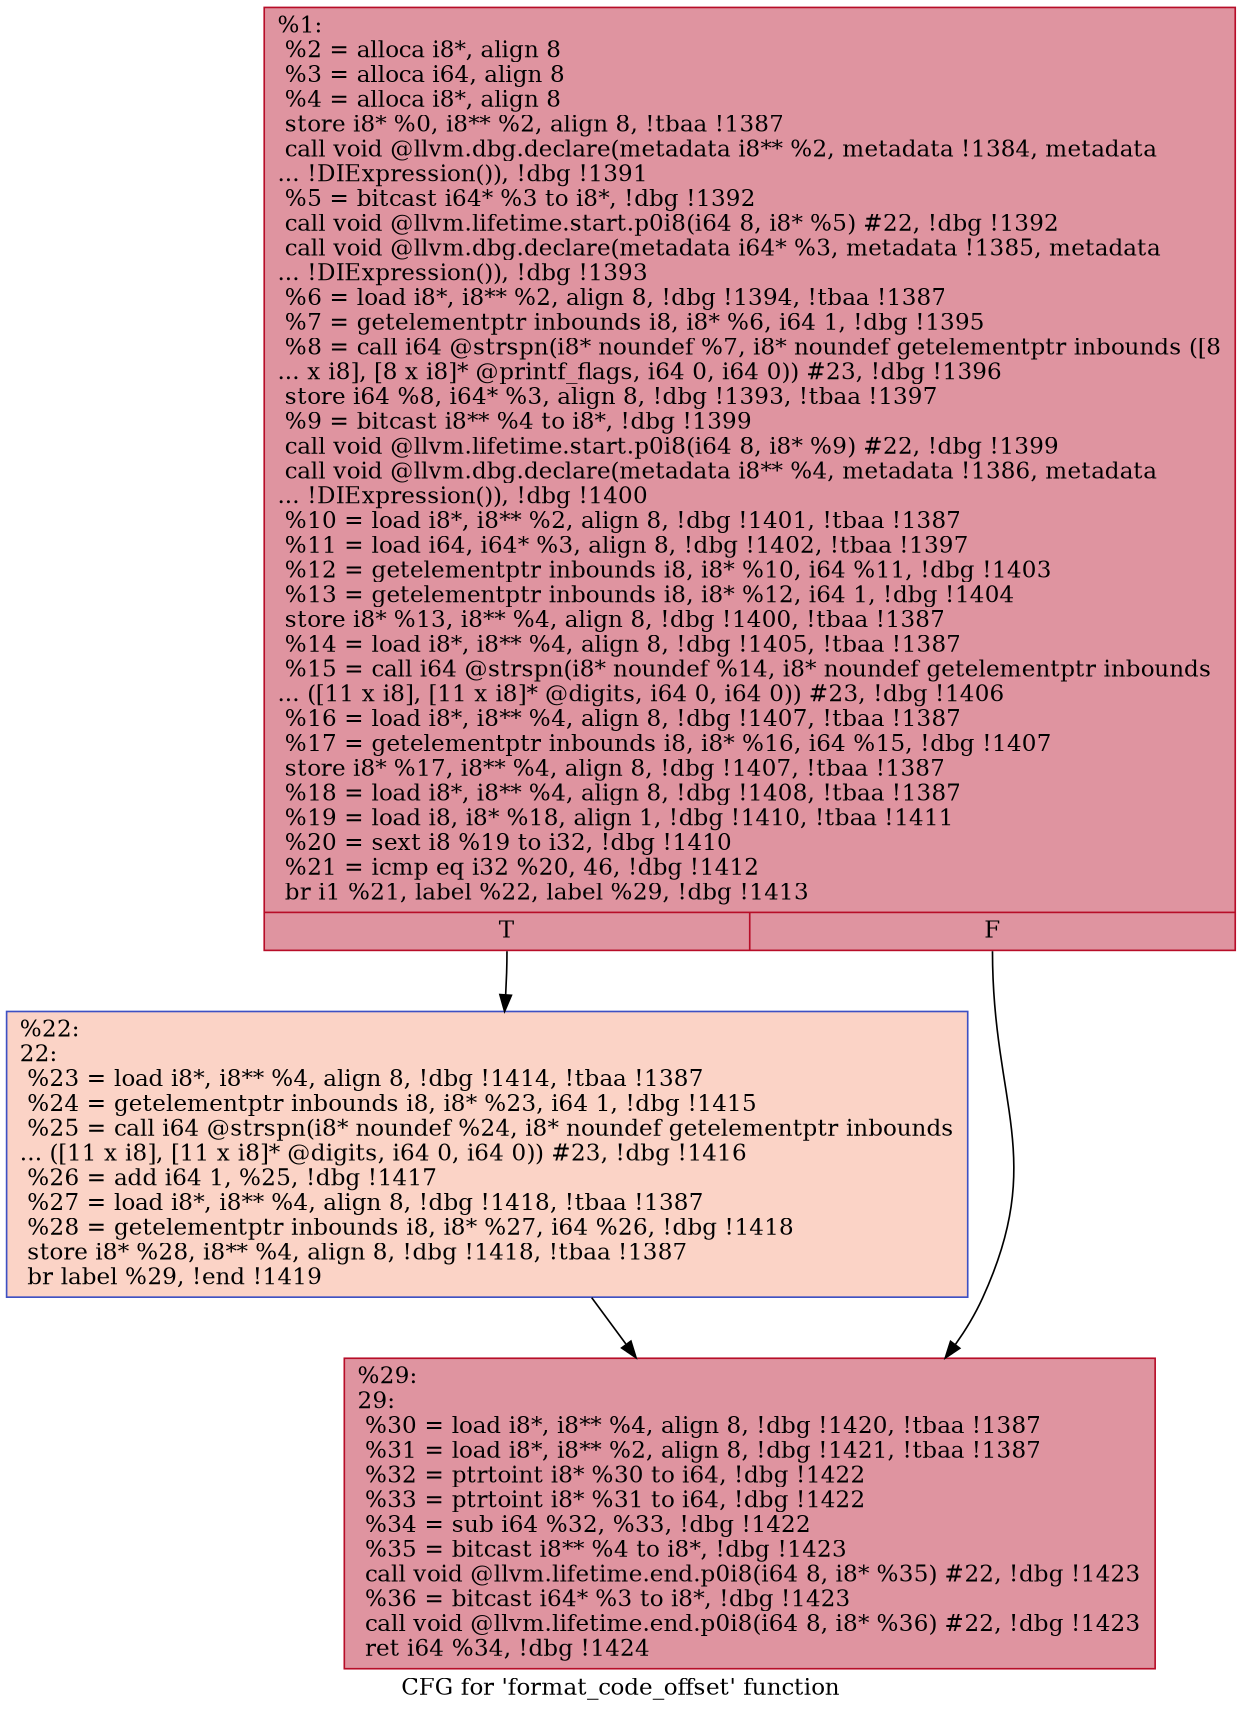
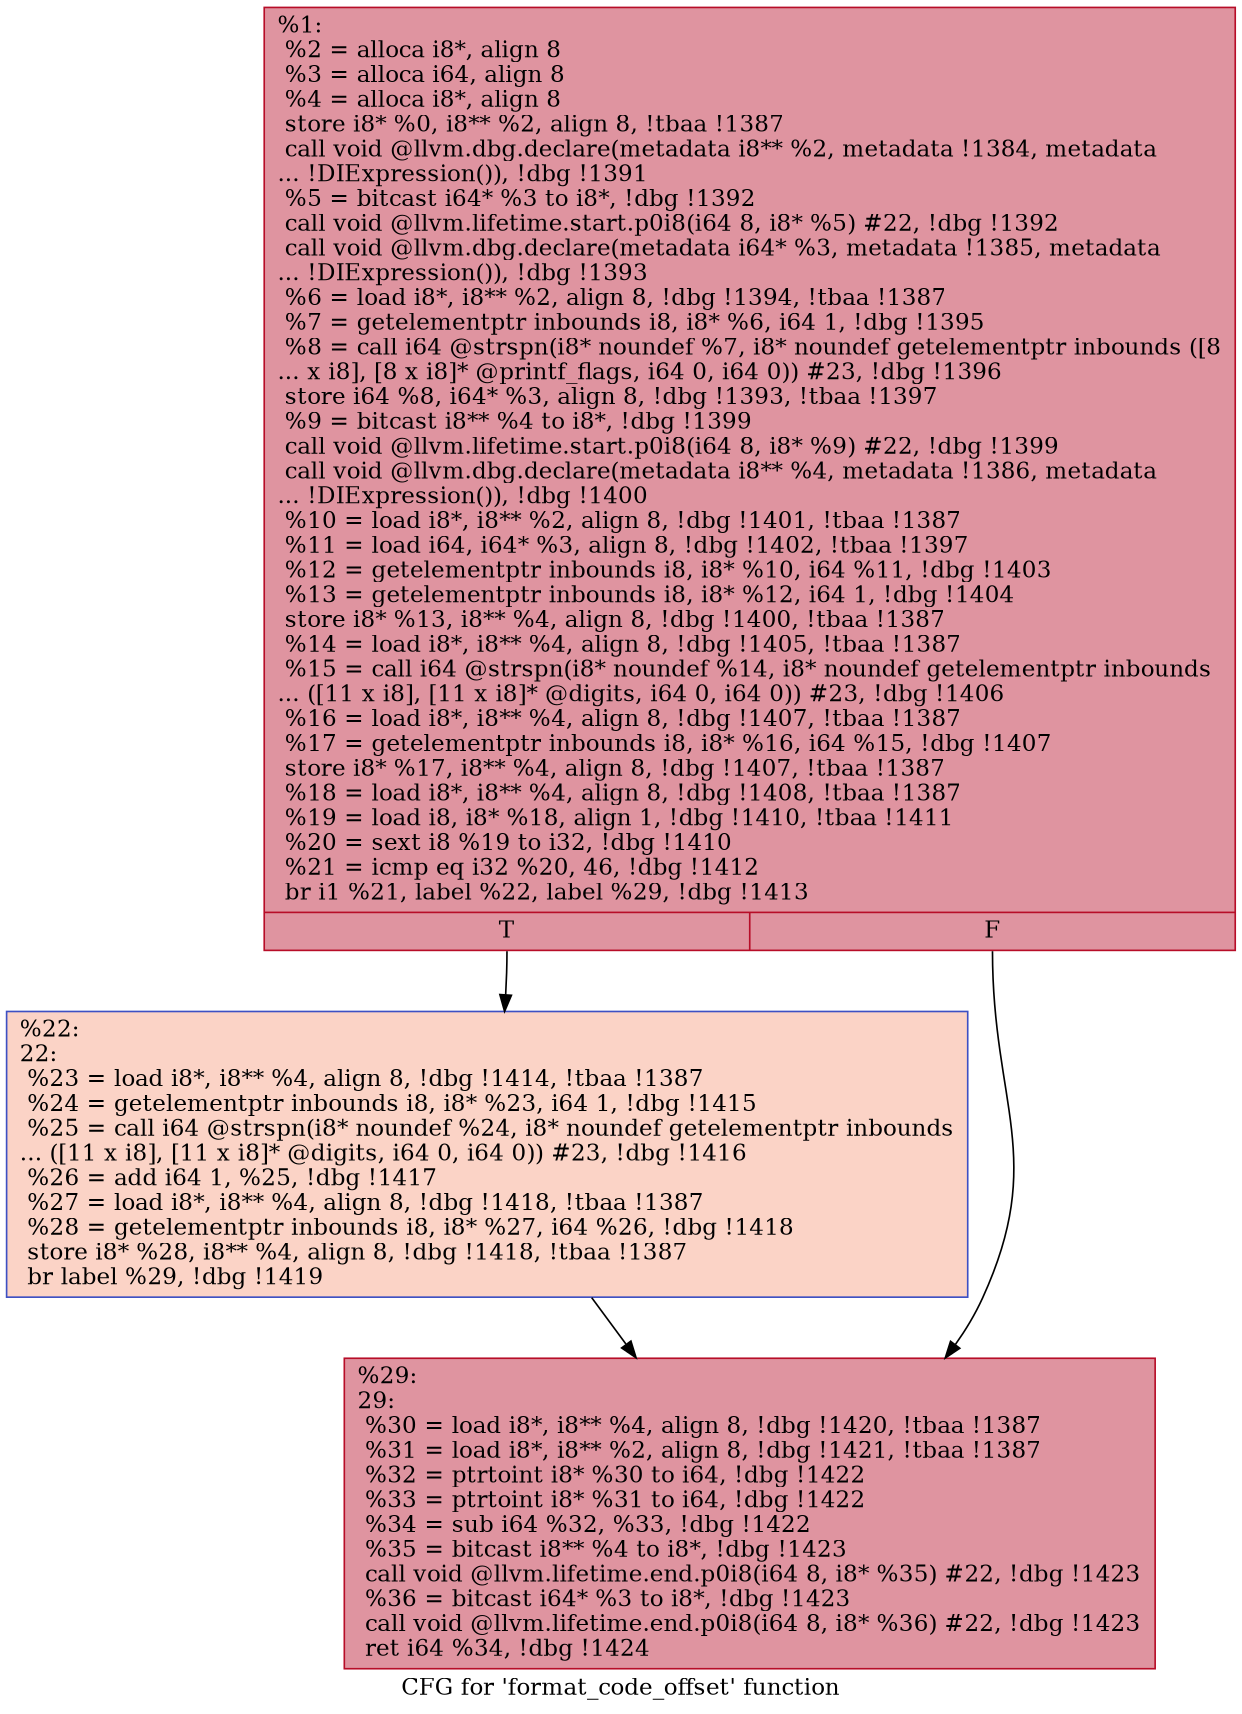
node "%22:": text "br label %29, !end !1419" -> "br label %29, !dbg !1419"
